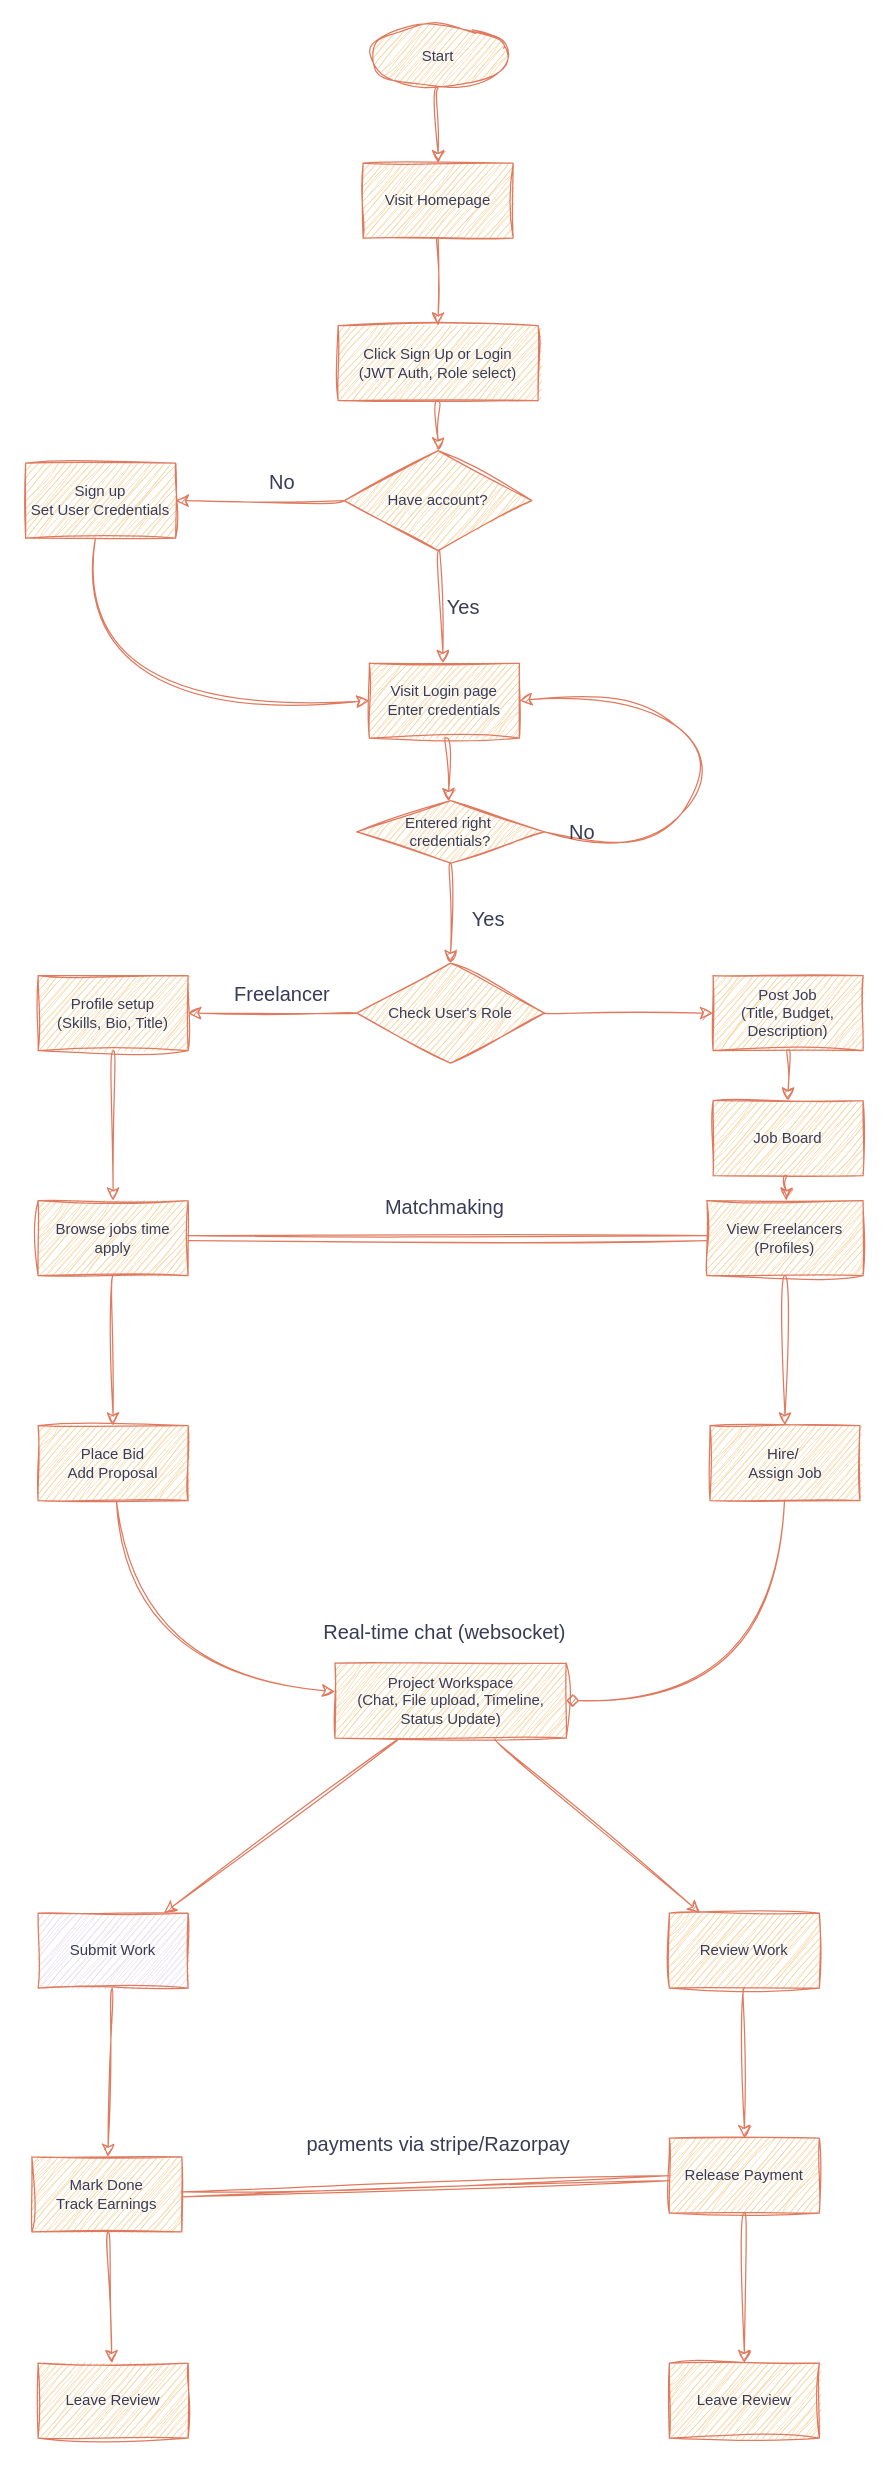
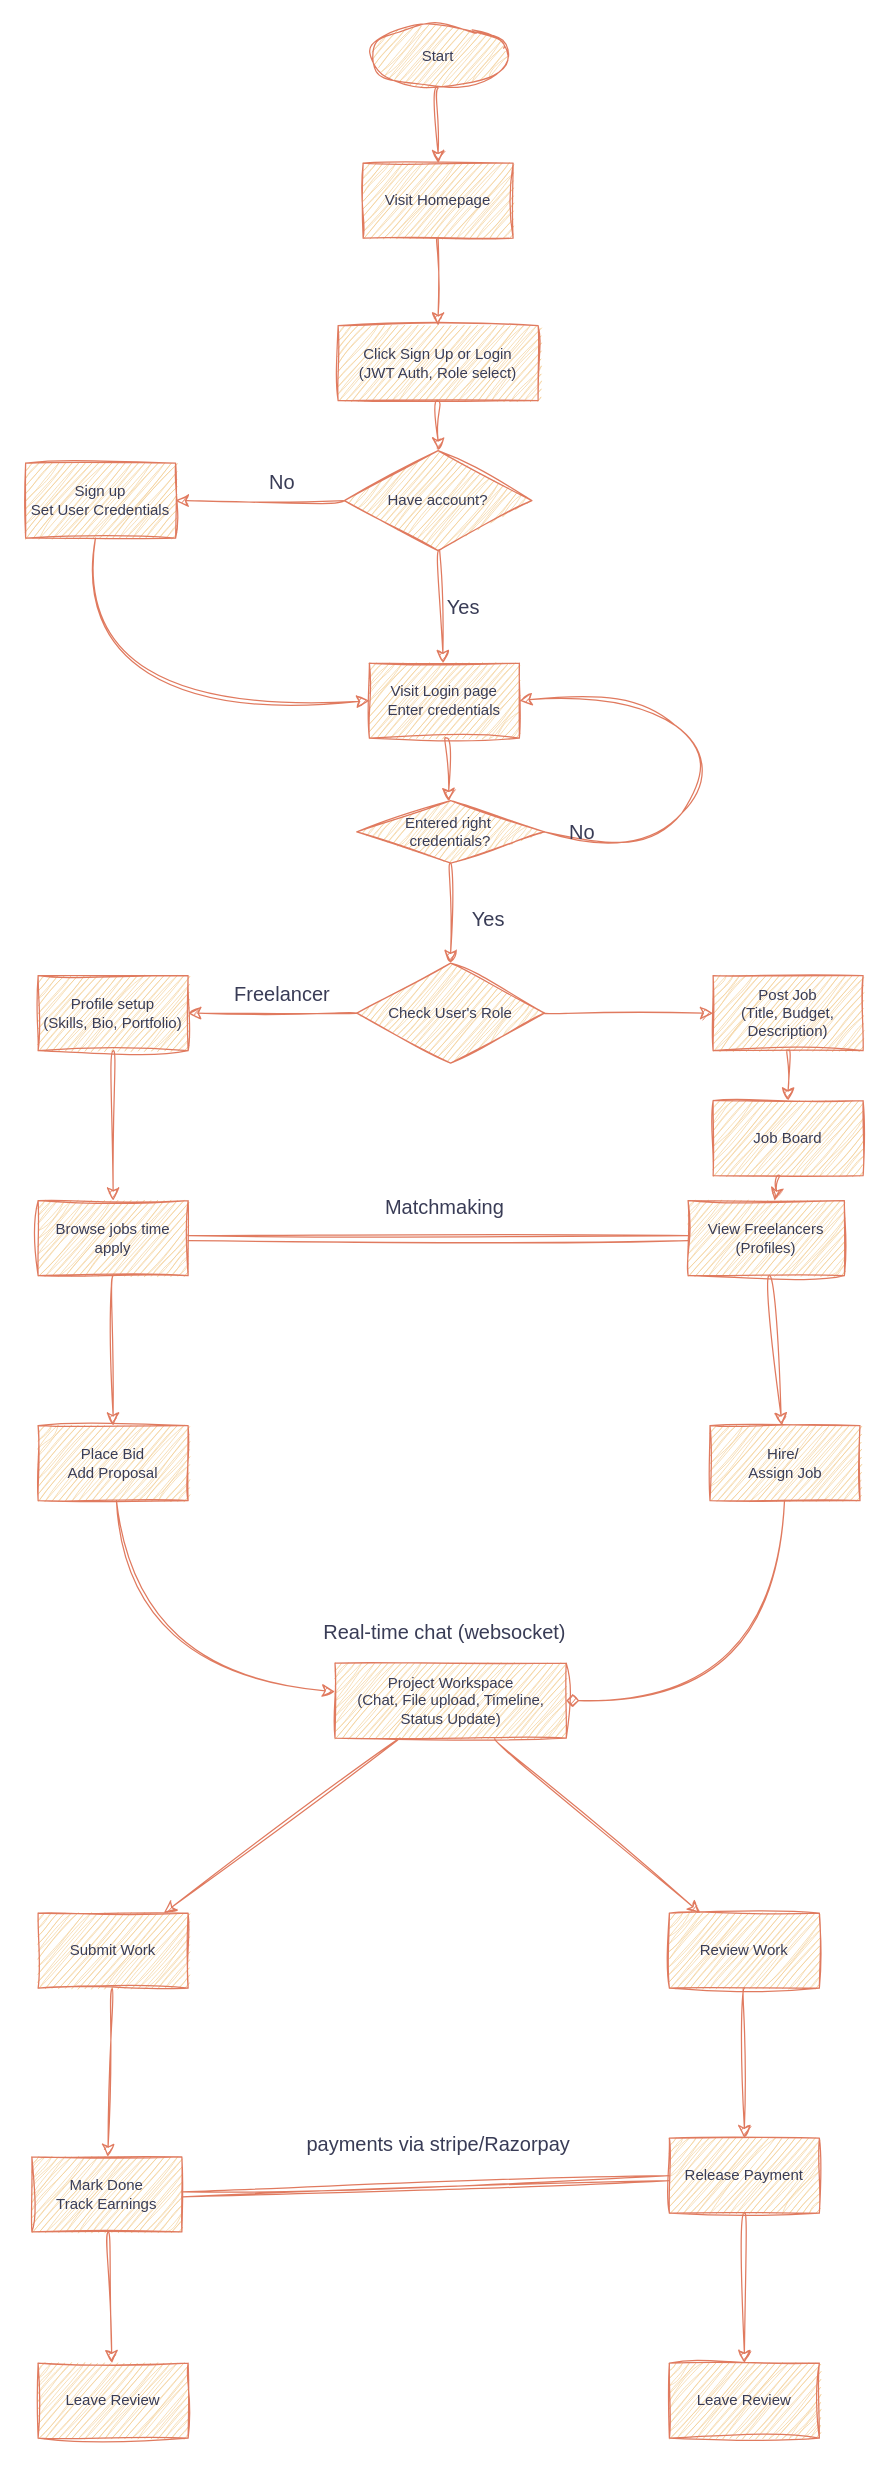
node "Profile setup (Skills, Bio, Title)": label "Profile setup (Skills, Bio, Title)" -> "Profile setup (Skills, Bio, Portfolio)"
node "View Freelancers (Profiles)": moved (785, 1238) -> (766, 1238)
node "Submit Work": fillcolor #e1d5e7 -> #f2cc8f
